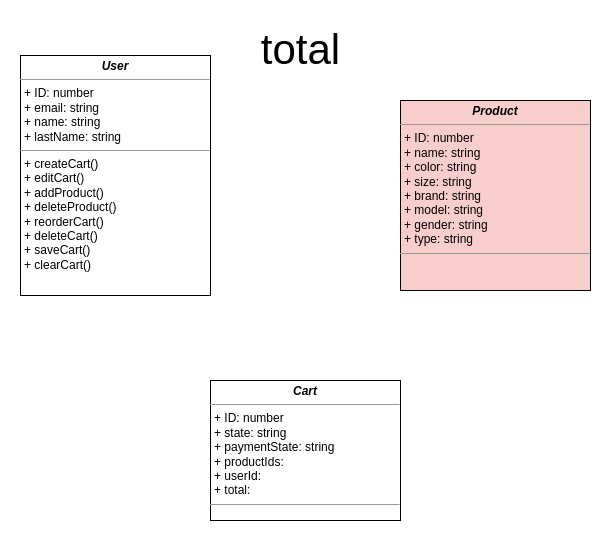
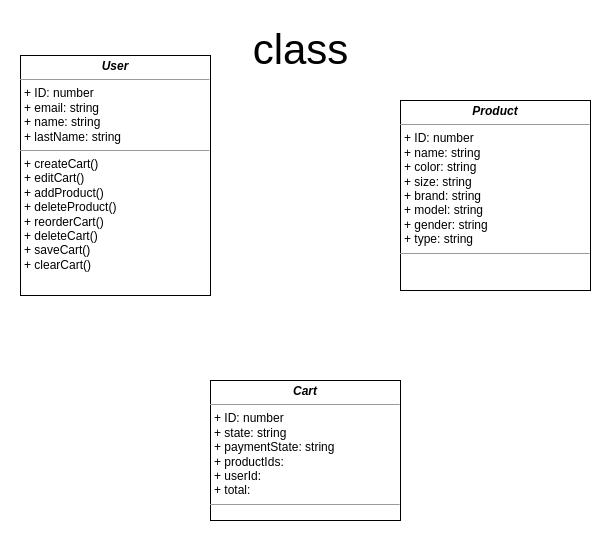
node "total": label "total" -> "class"
node "Product + ID: number + name: string + color: string + size: string + brand: string + model: string + gender: string + type: string": fillcolor #f8cecc -> #ffffff
